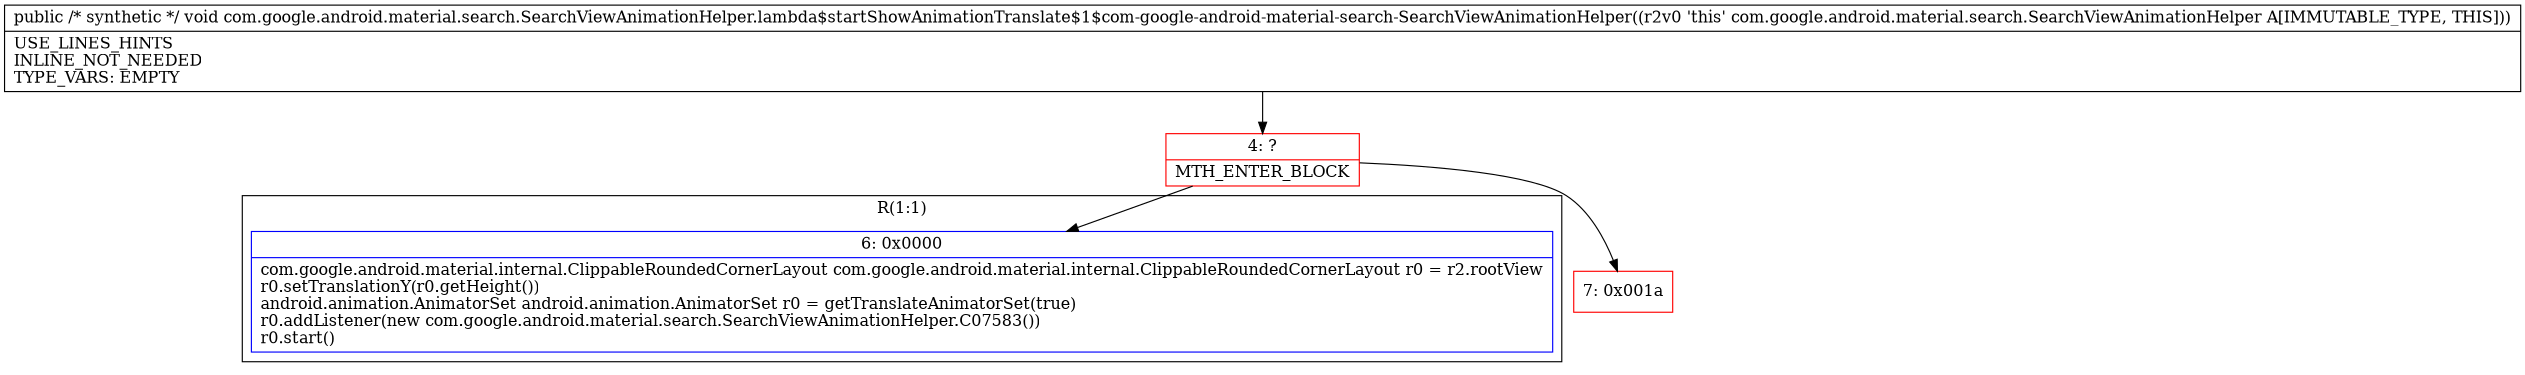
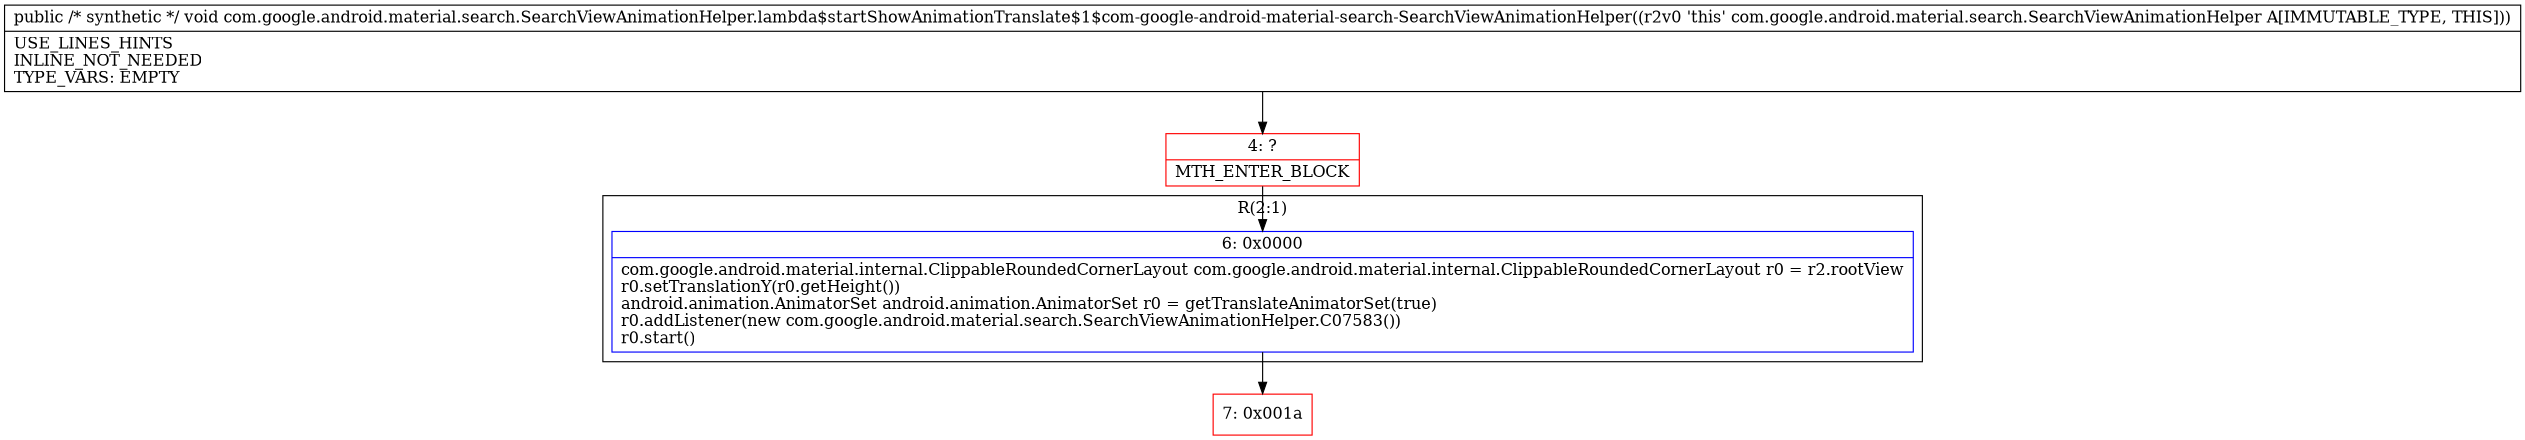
edge "4: ?" -> "7: 0x001a": now "6: 0x0000" -> "7: 0x001a"
cluster "R(1:1)": label "R(1:1)" -> "R(2:1)"
